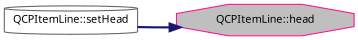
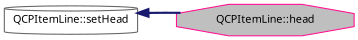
edge "QCPItemLine::setHead" -> "QCPItemLine::head": reversed
